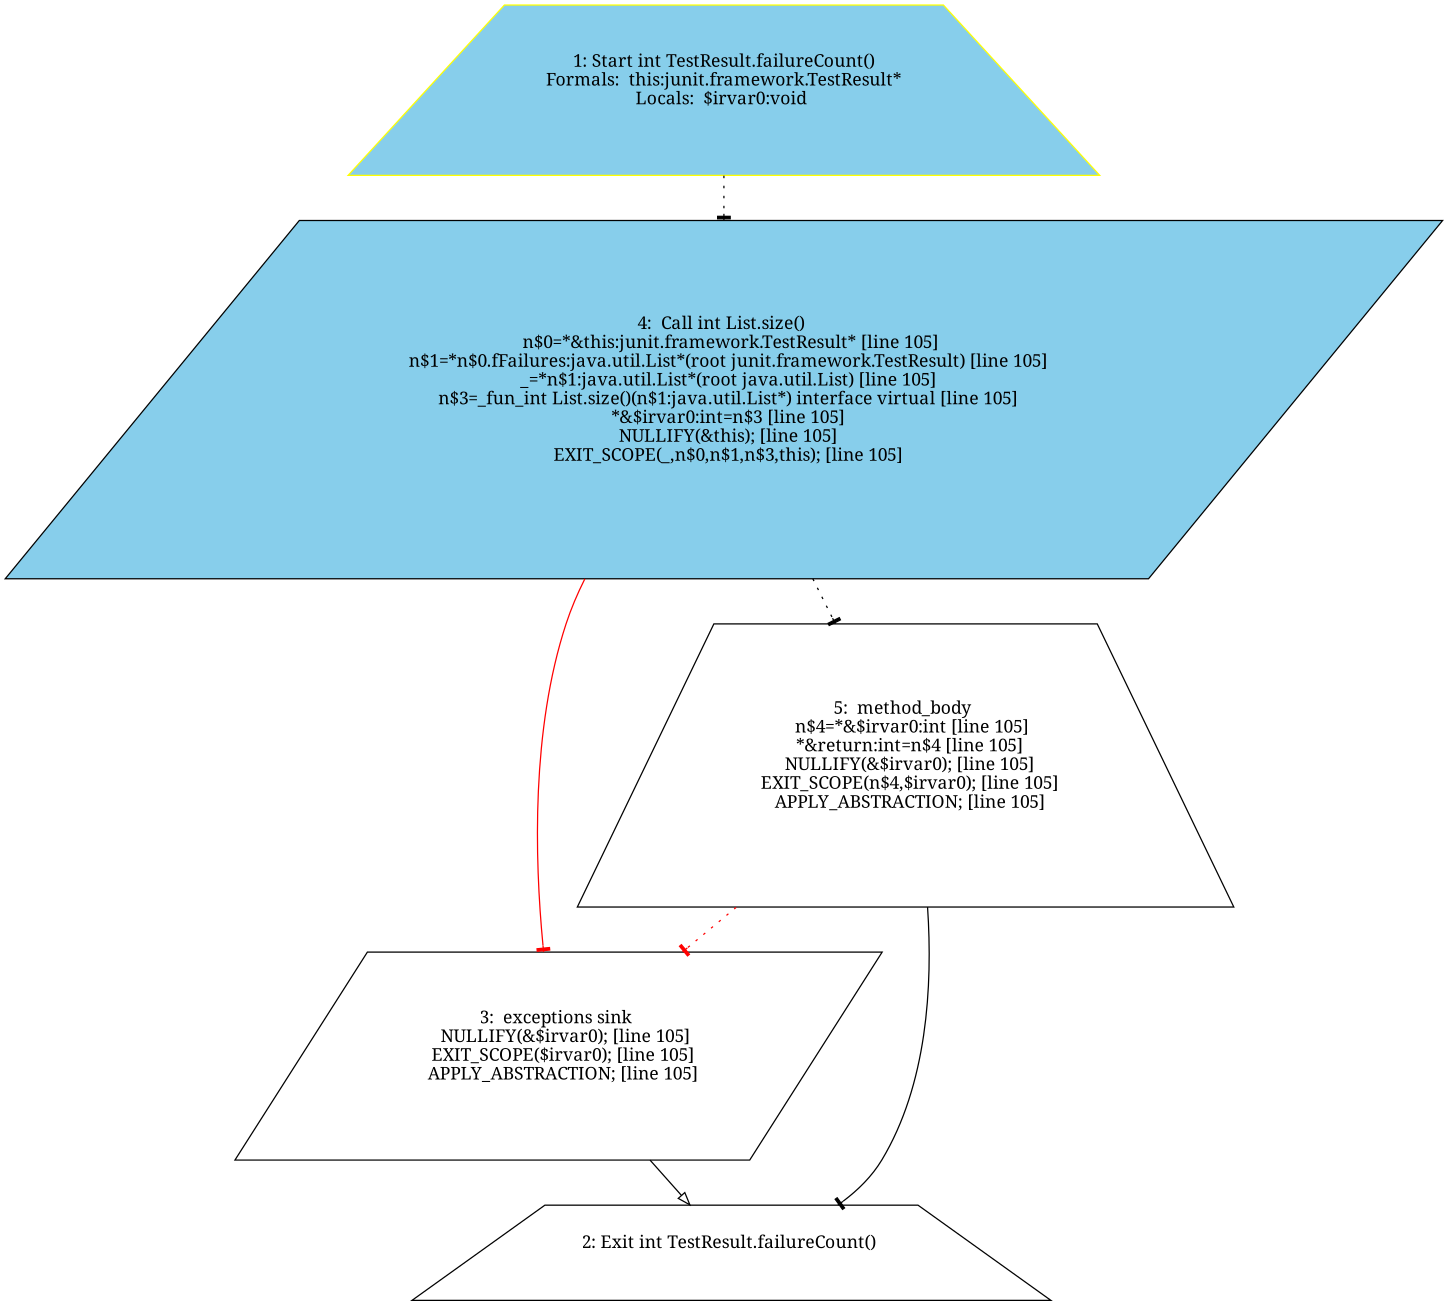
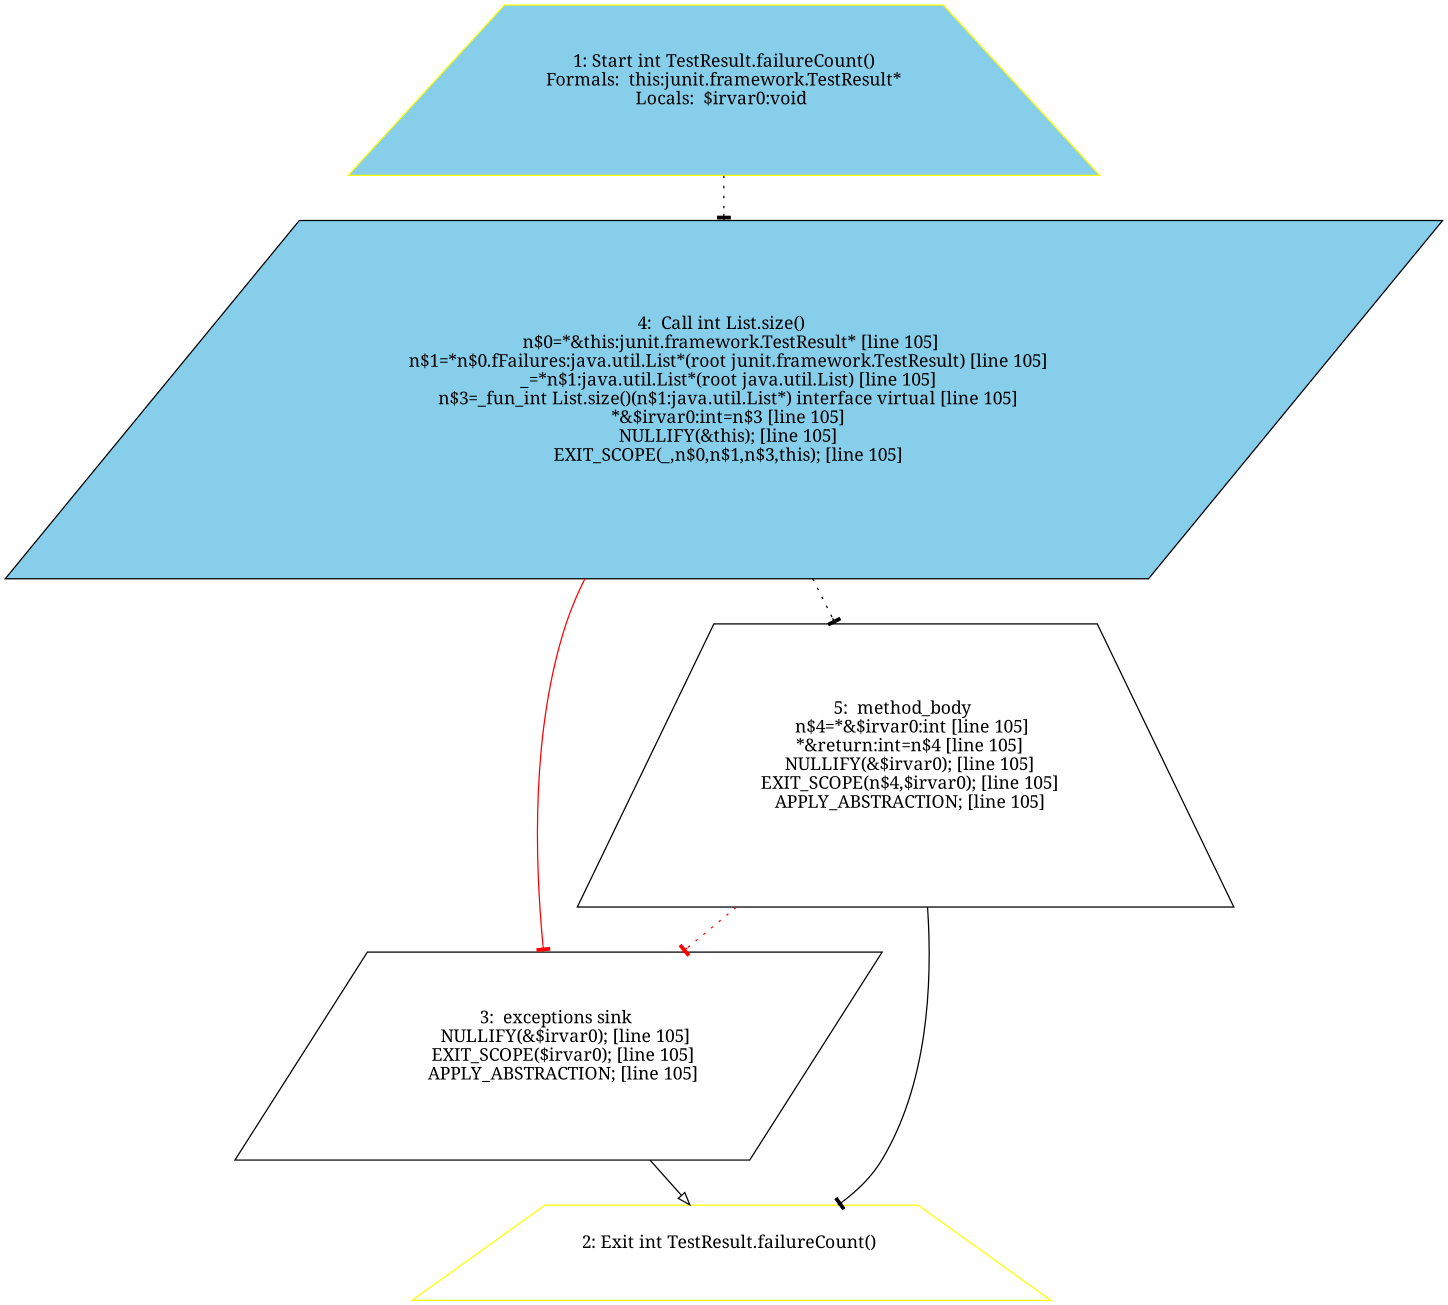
node "2: Exit int TestResult.failureCount()": color black -> yellow
